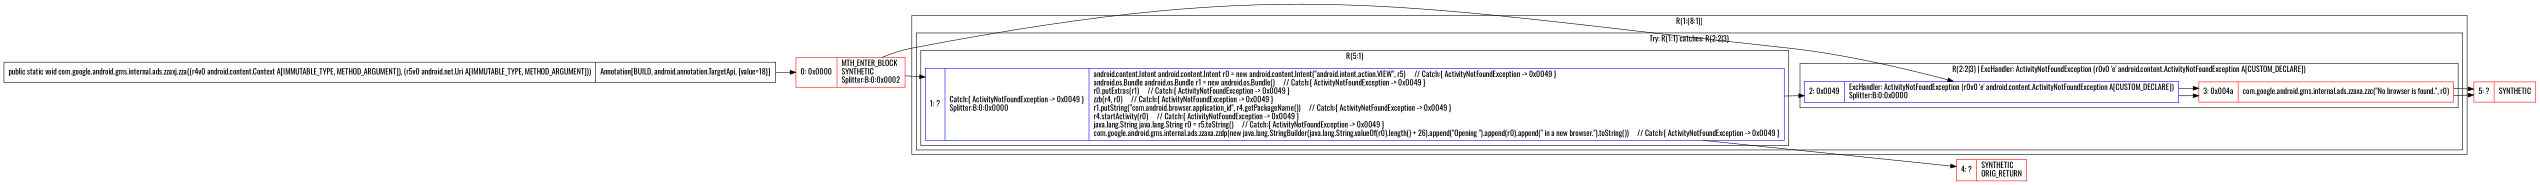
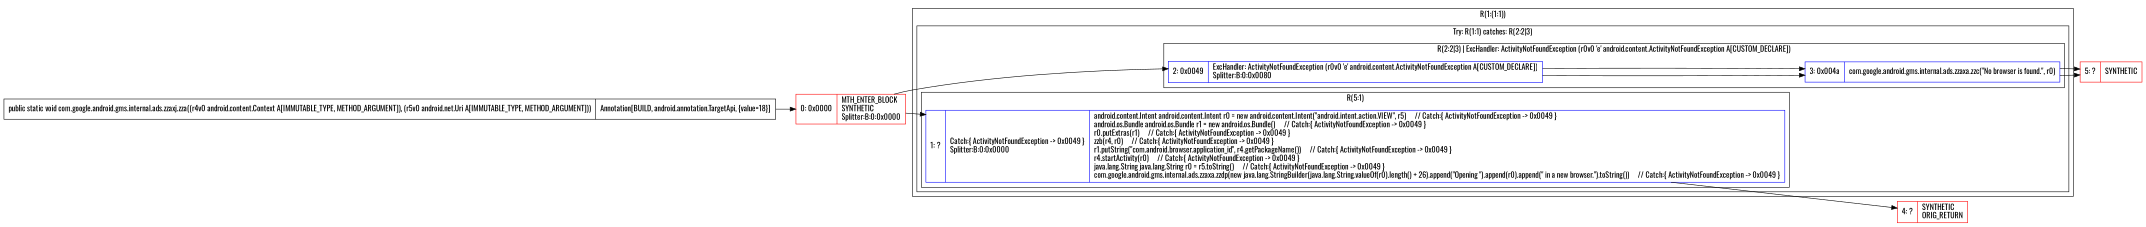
cluster "R(1:(8:1))": label "R(1:(8:1))" -> "R(1:(1:1))"
node "0: 0x0000": text "Splitter:B:0:0x0002" -> "Splitter:B:0:0x0000"
node "3: 0x004a": color red -> blue
edge "1: ?" -> "2: 0x0049": removed
node "2: 0x0049": text "Splitter:B:0:0x0000" -> "Splitter:B:0:0x0080"
